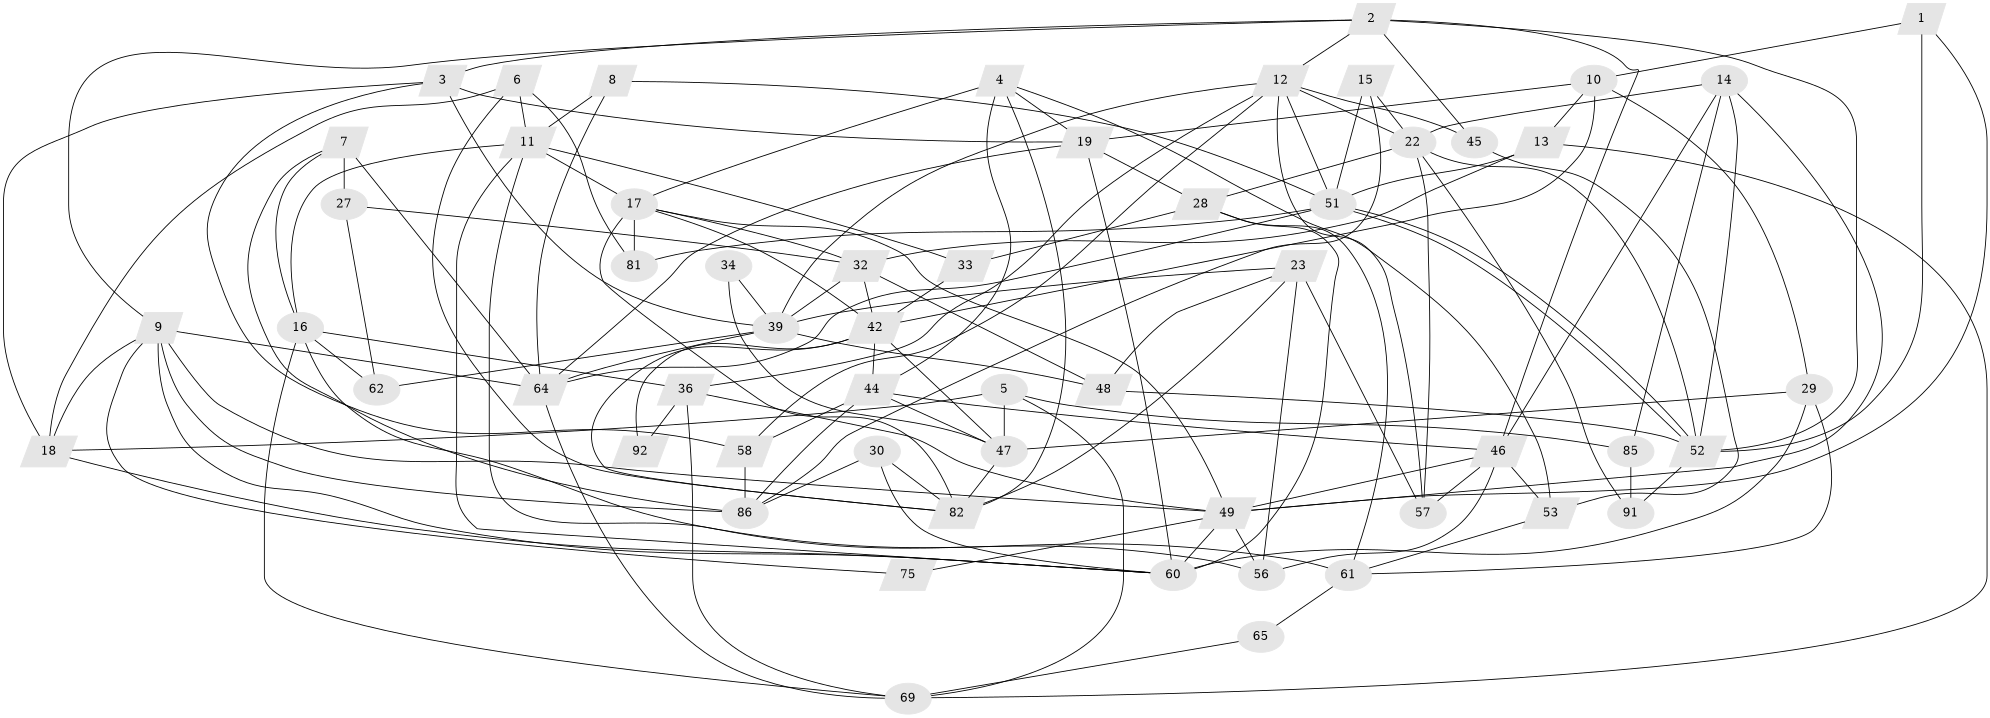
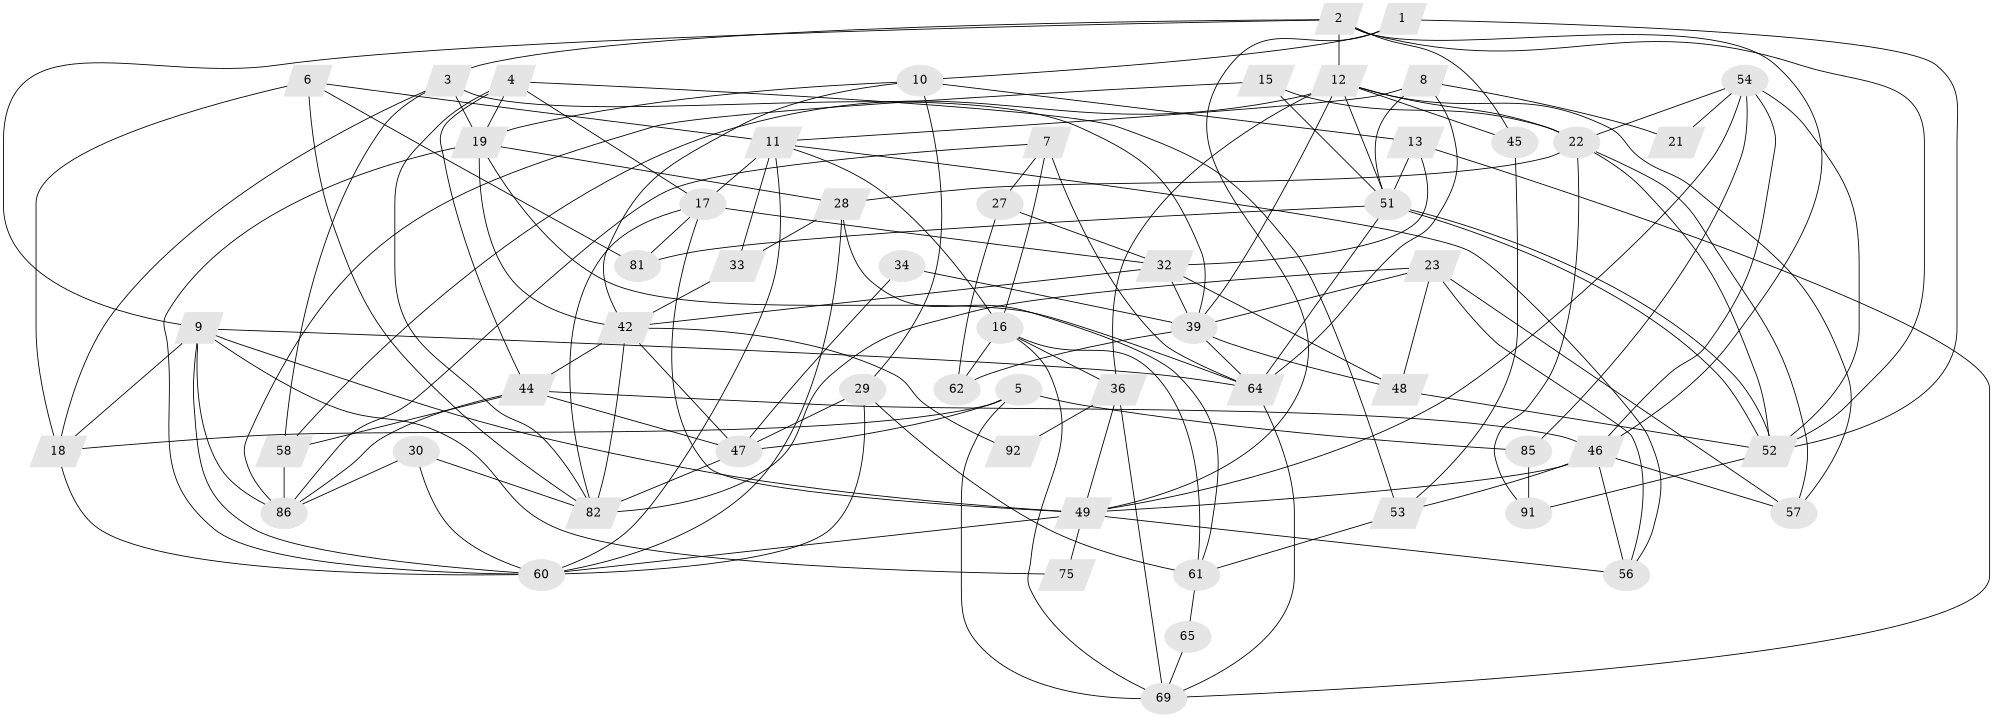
node "14": label "14" -> "54"
node "21": added
edge "17" -- "42": now "19" -- "42"
